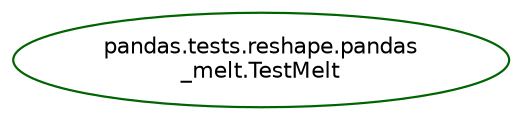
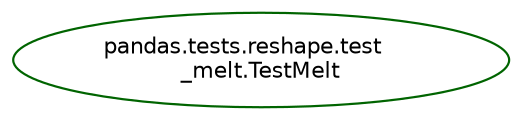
node "pandas.tests.reshape.pandas _melt.TestMelt": label "pandas.tests.reshape.pandas _melt.TestMelt" -> "pandas.tests.reshape.test _melt.TestMelt"
